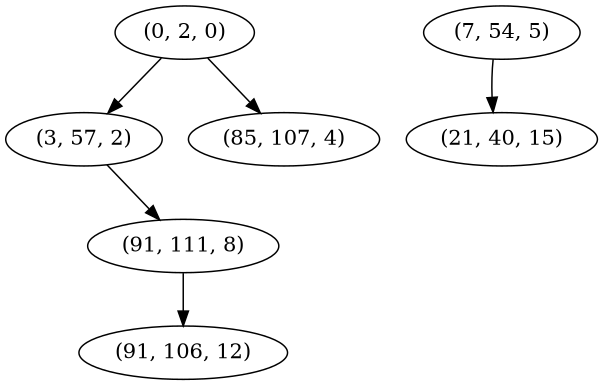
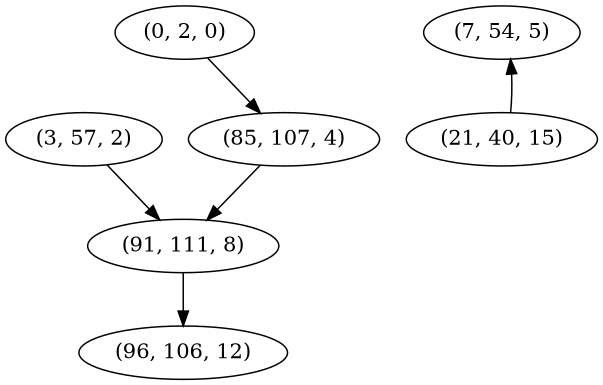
edge "(7, 54, 5)" -> "(21, 40, 15)": reversed
edge "(0, 2, 0)" -> "(3, 57, 2)": removed
edge "(85, 107, 4)" -> "(91, 111, 8)": added
node "(91, 106, 12)": label "(91, 106, 12)" -> "(96, 106, 12)"
